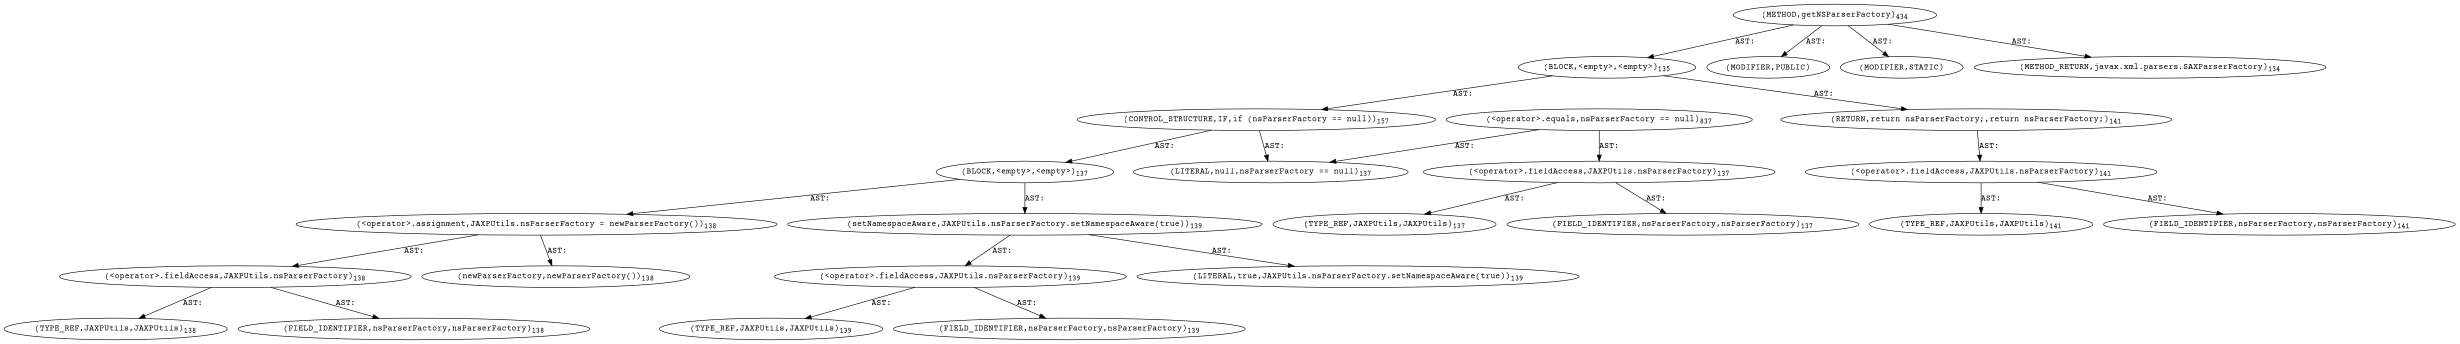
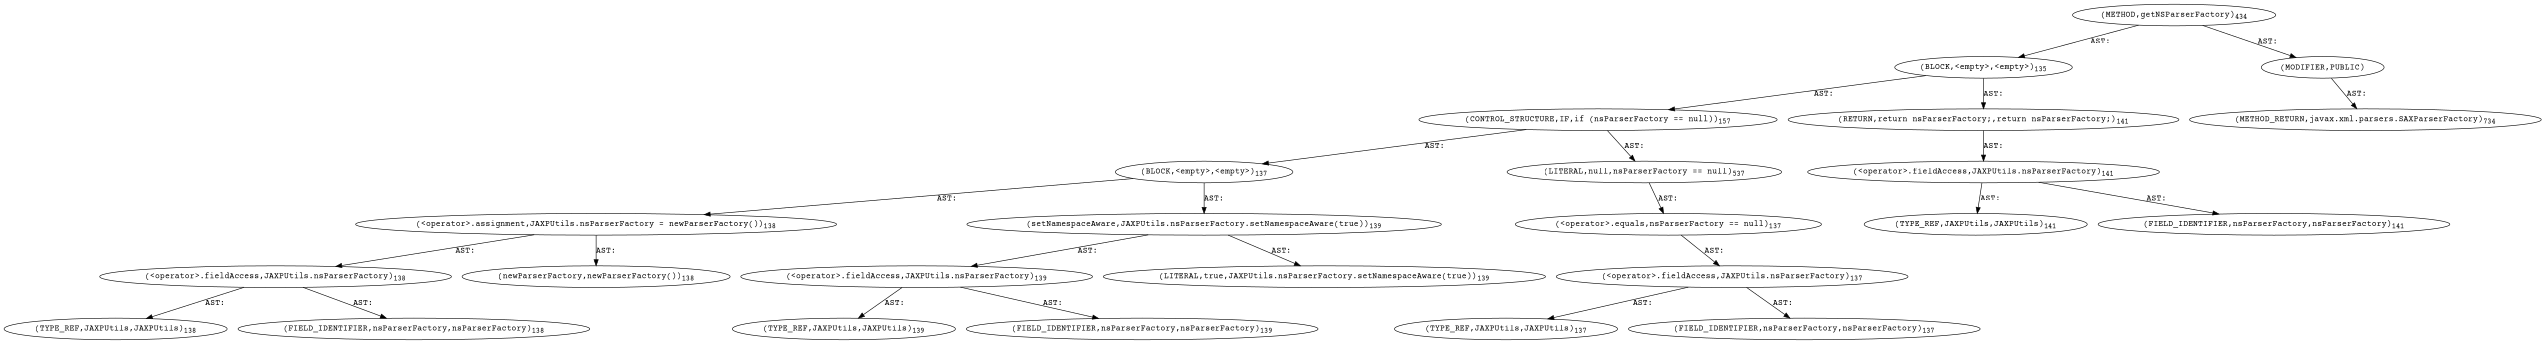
edge "(METHOD,getNSParserFactory)" -> "(METHOD_RETURN,javax.xml.parsers.SAXParserFactory)": now "(MODIFIER,PUBLIC)" -> "(METHOD_RETURN,javax.xml.parsers.SAXParserFactory)"
node "(METHOD_RETURN,javax.xml.parsers.SAXParserFactory)": text "134" -> "734"
node "(MODIFIER,STATIC)": removed
node "(<operator>.equals,nsParserFactory == null)": text "837" -> "137"
edge "(<operator>.equals,nsParserFactory == null)" -> "(LITERAL,null,nsParserFactory == null)": reversed
node "(LITERAL,null,nsParserFactory == null)": text "137" -> "537"
